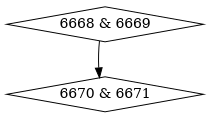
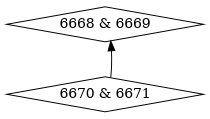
edge "6668 & 6669" -> "6670 & 6671": reversed
